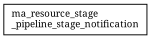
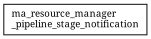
node "ma_resource_stage _pipeline_stage_notification": label "ma_resource_stage _pipeline_stage_notification" -> "ma_resource_manager _pipeline_stage_notification"
